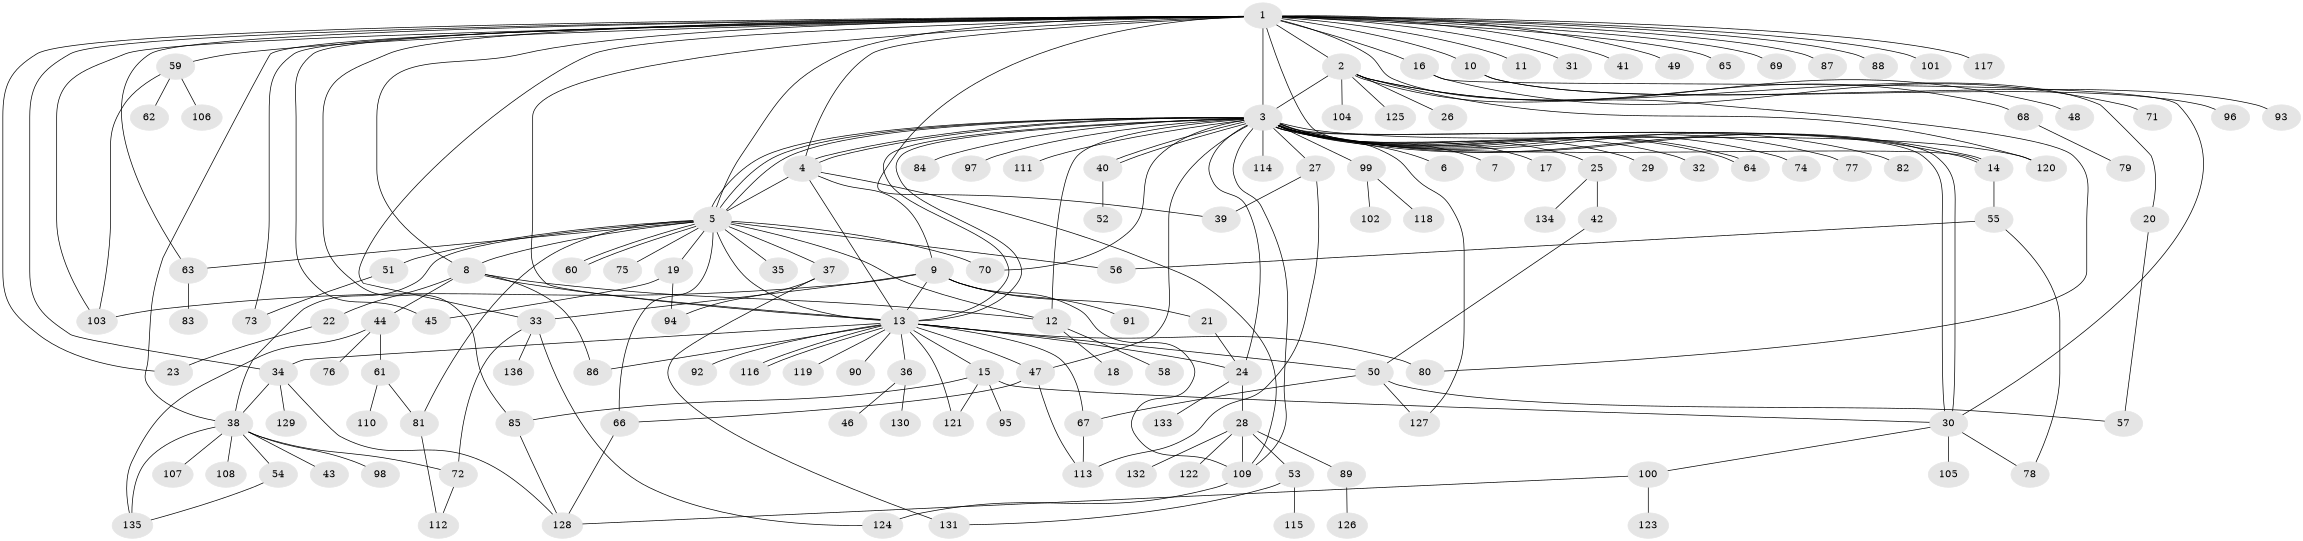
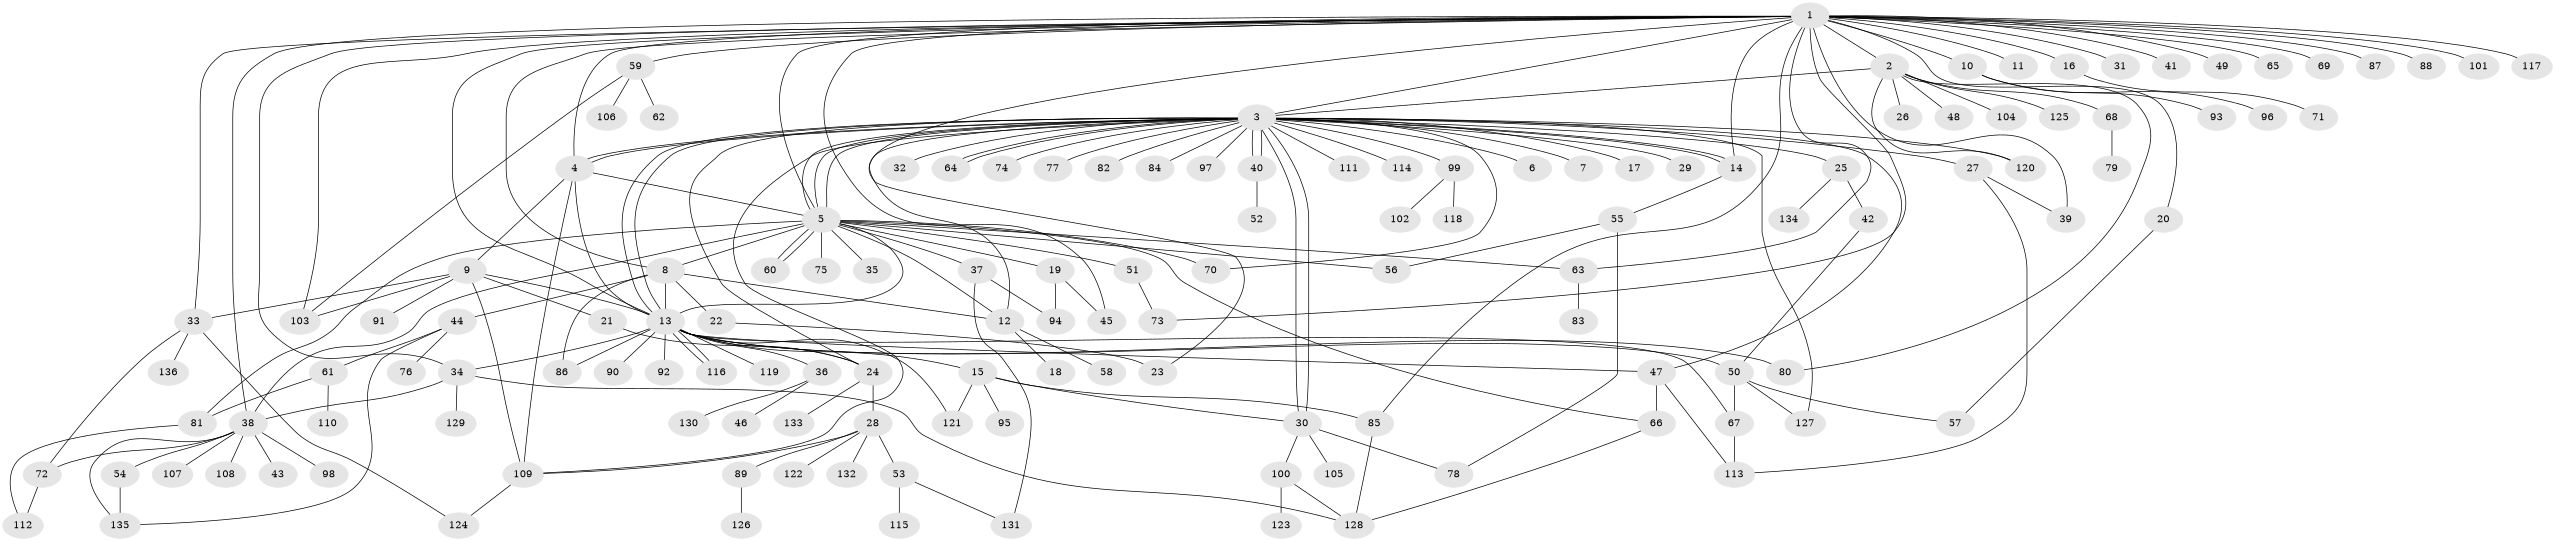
edge "16" -- "30": removed
